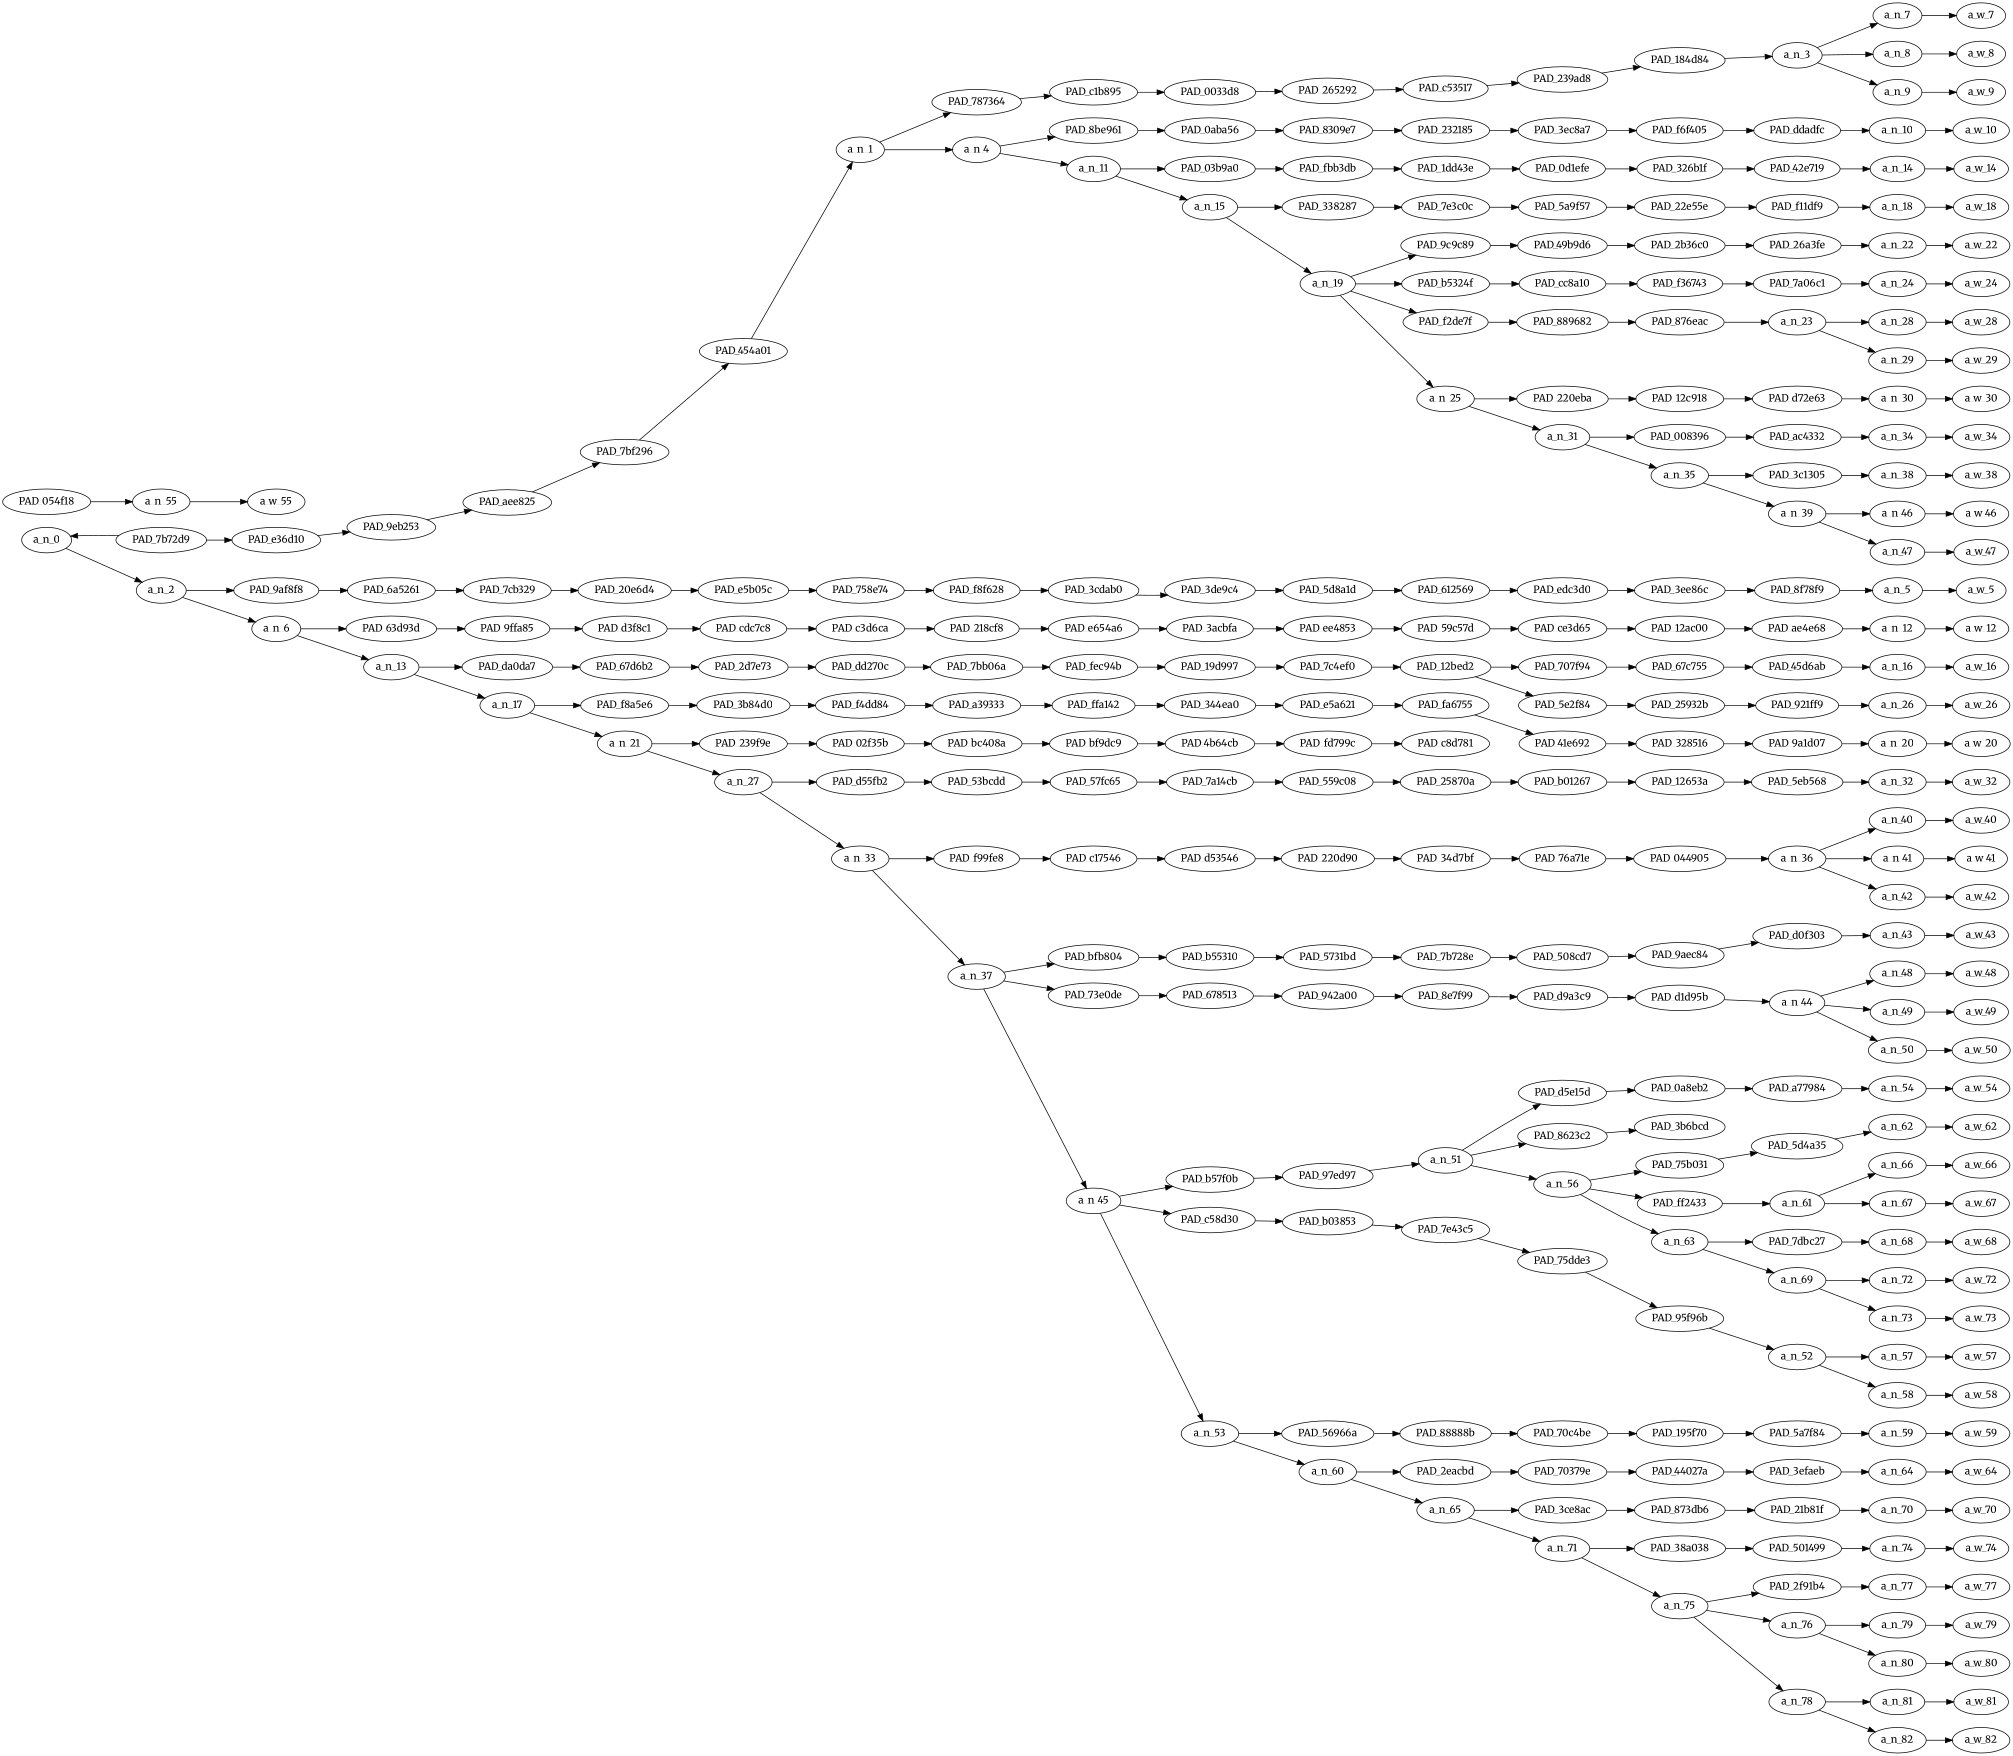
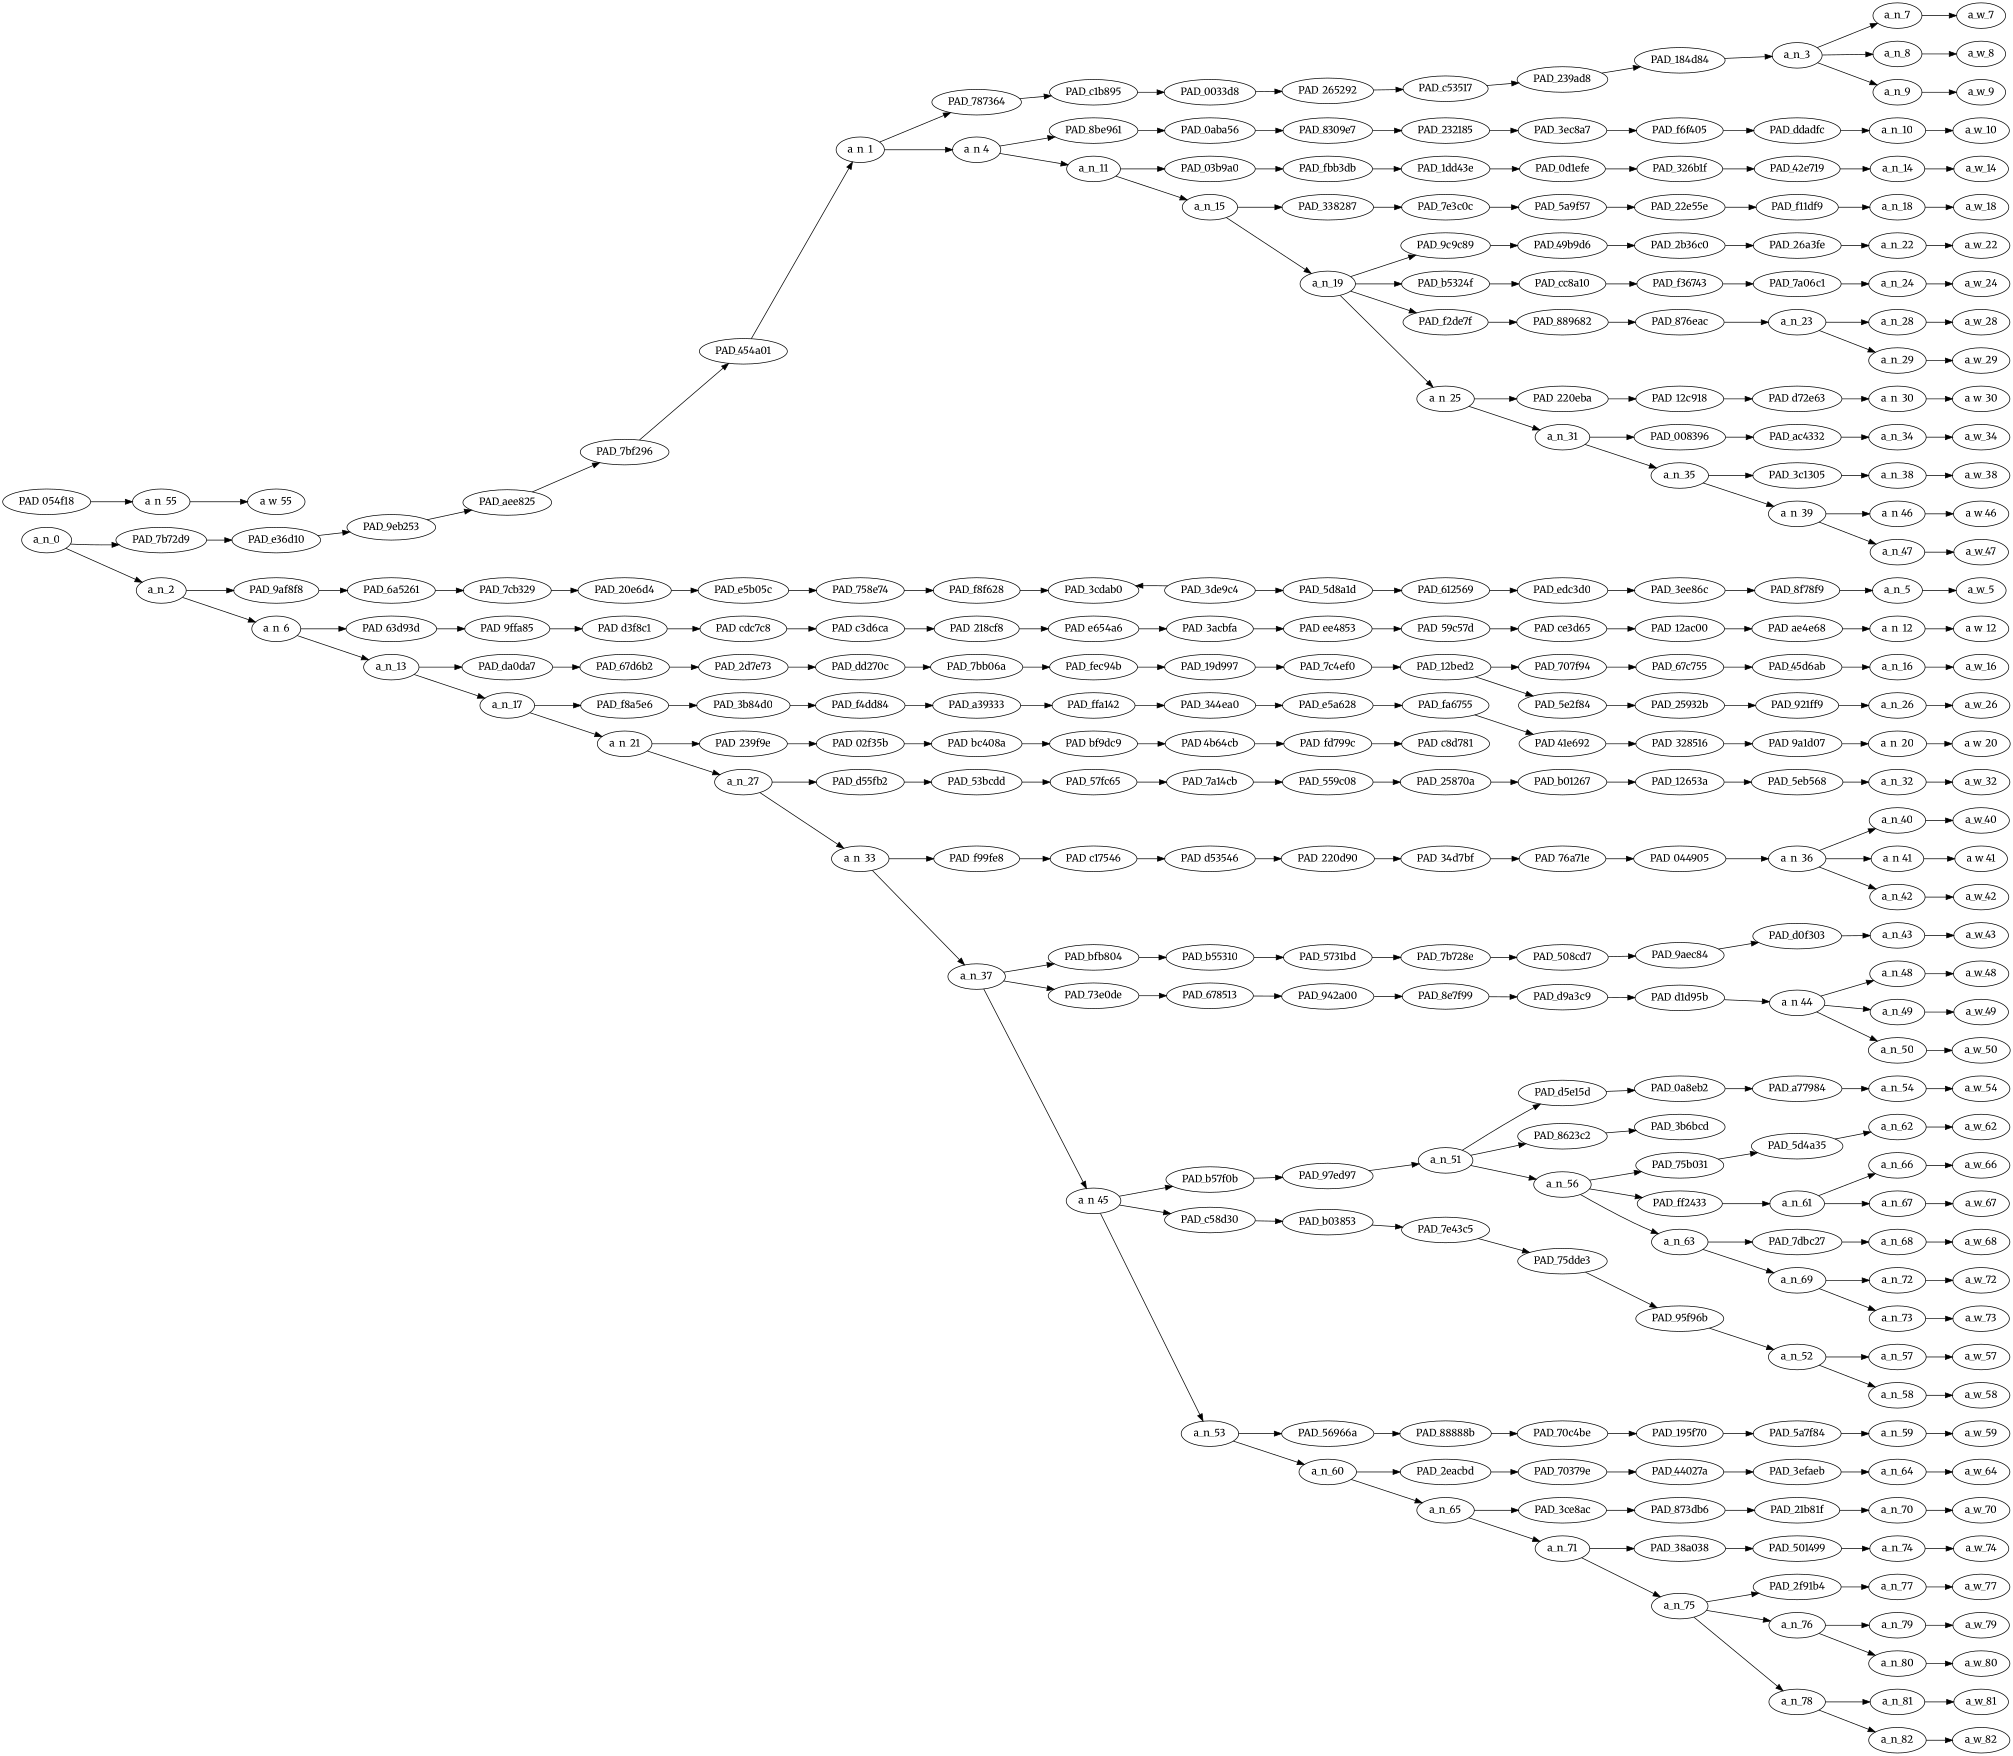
edge "PAD_7b72d9" -> "a_n_0": reversed
edge "PAD_3cdab0" -> "PAD_3de9c4": reversed
node "PAD_e5a621": label "PAD_e5a621" -> "PAD_e5a628"
